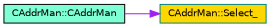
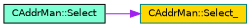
node "CAddrMan::CAddrMan": label "CAddrMan::CAddrMan" -> "CAddrMan::Select"
